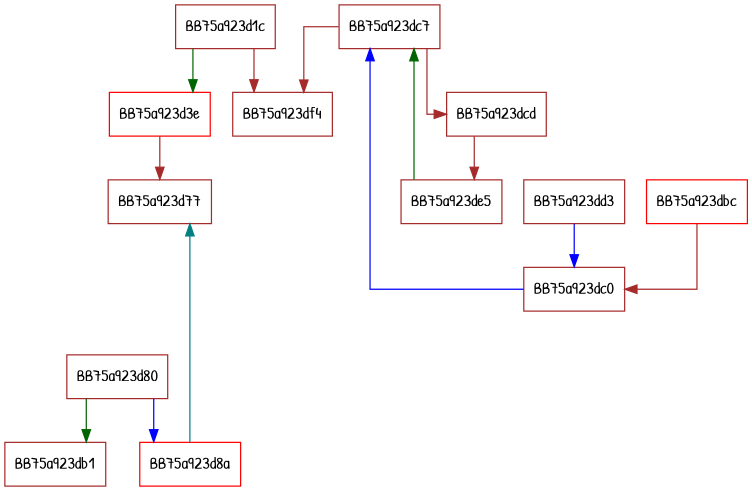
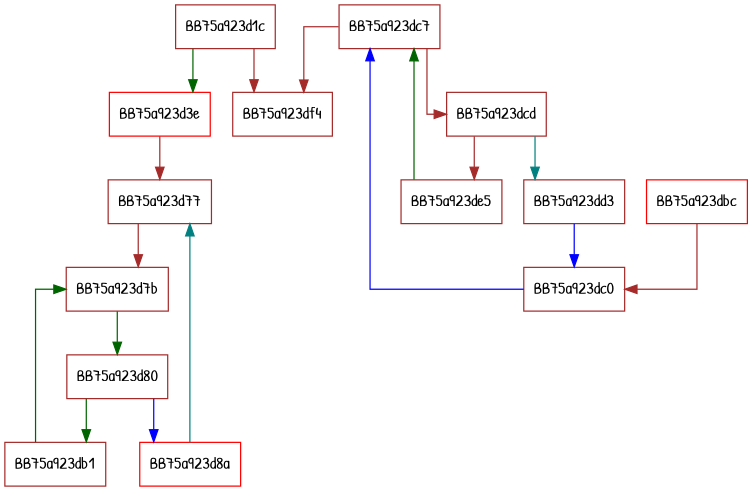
edge "BB75a923dcd" -> "BB75a923dd3": added
node "BB75a923d7b": added
